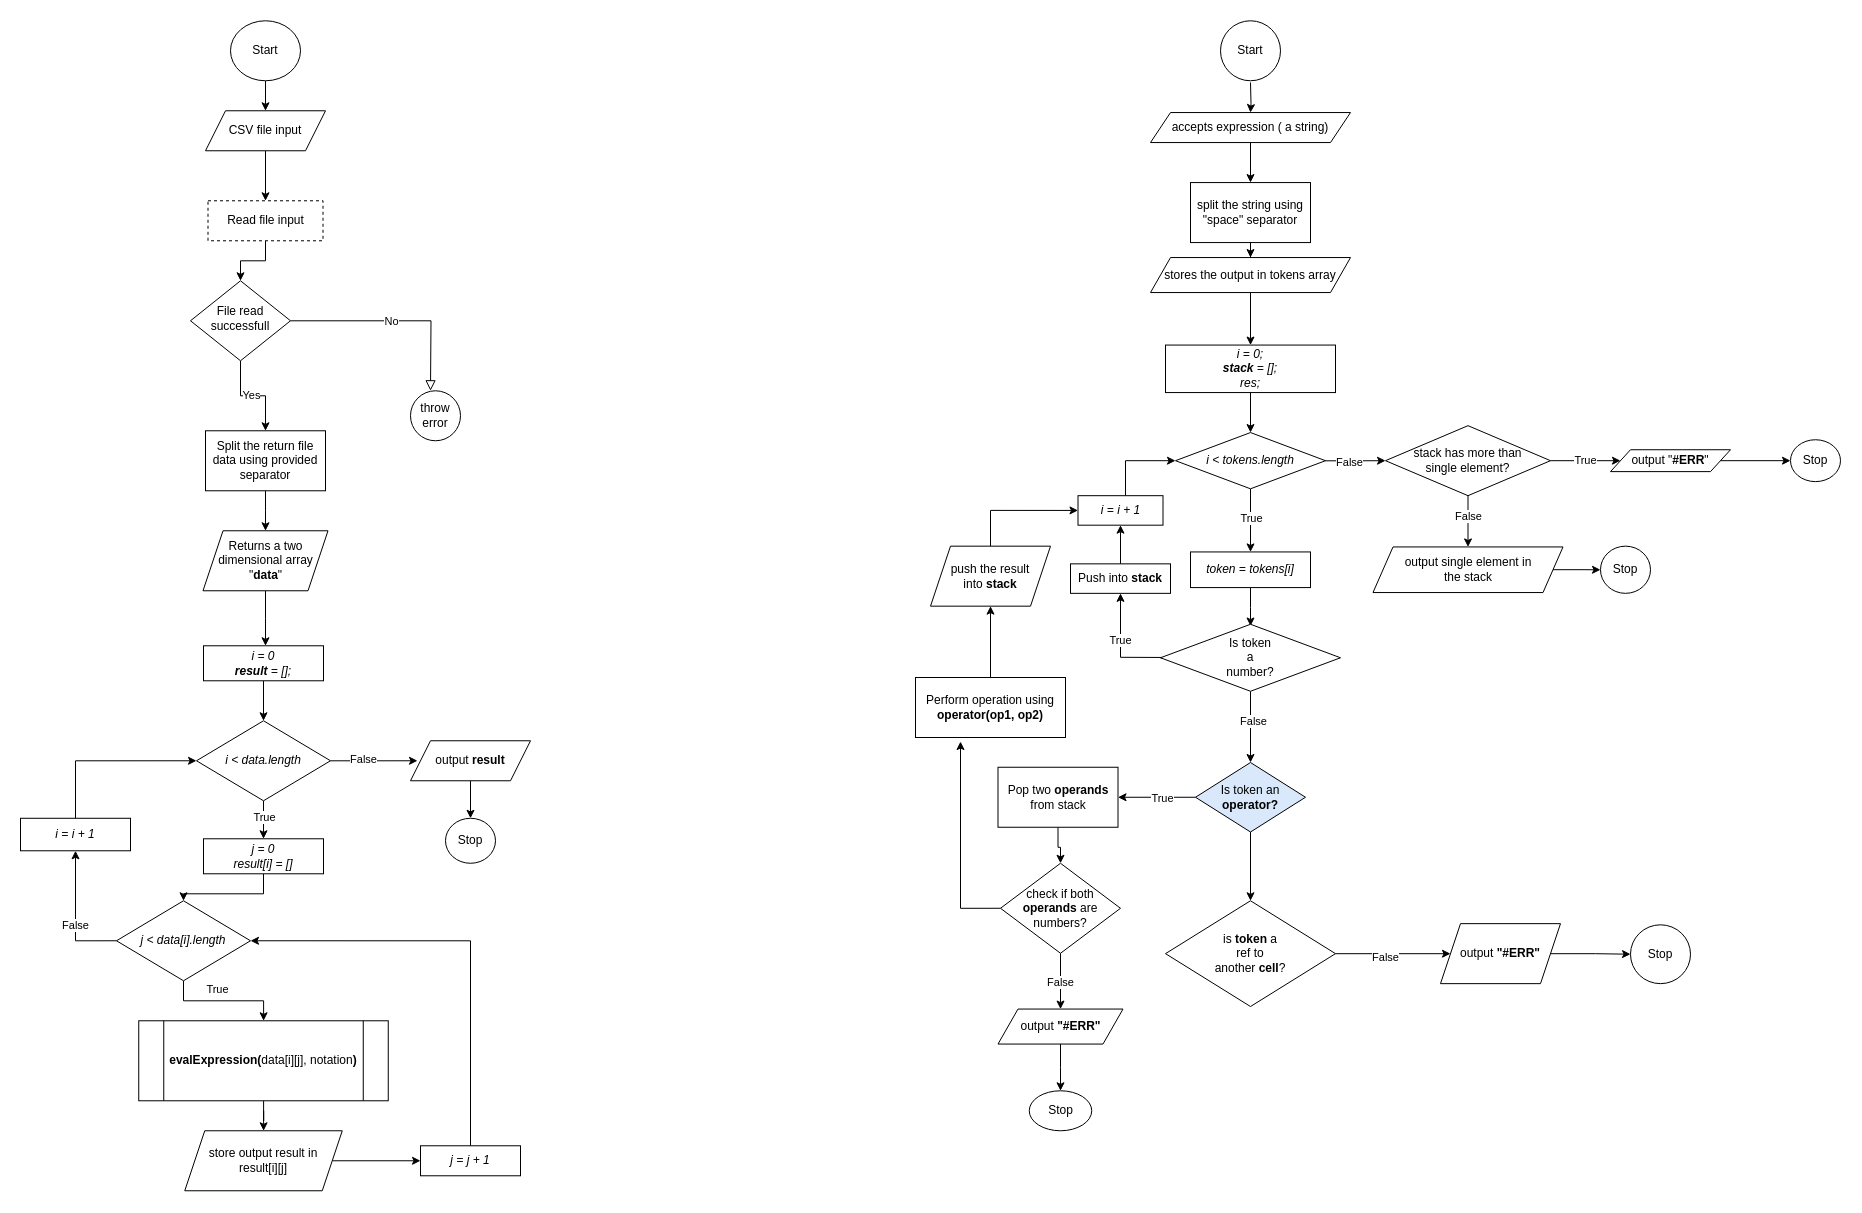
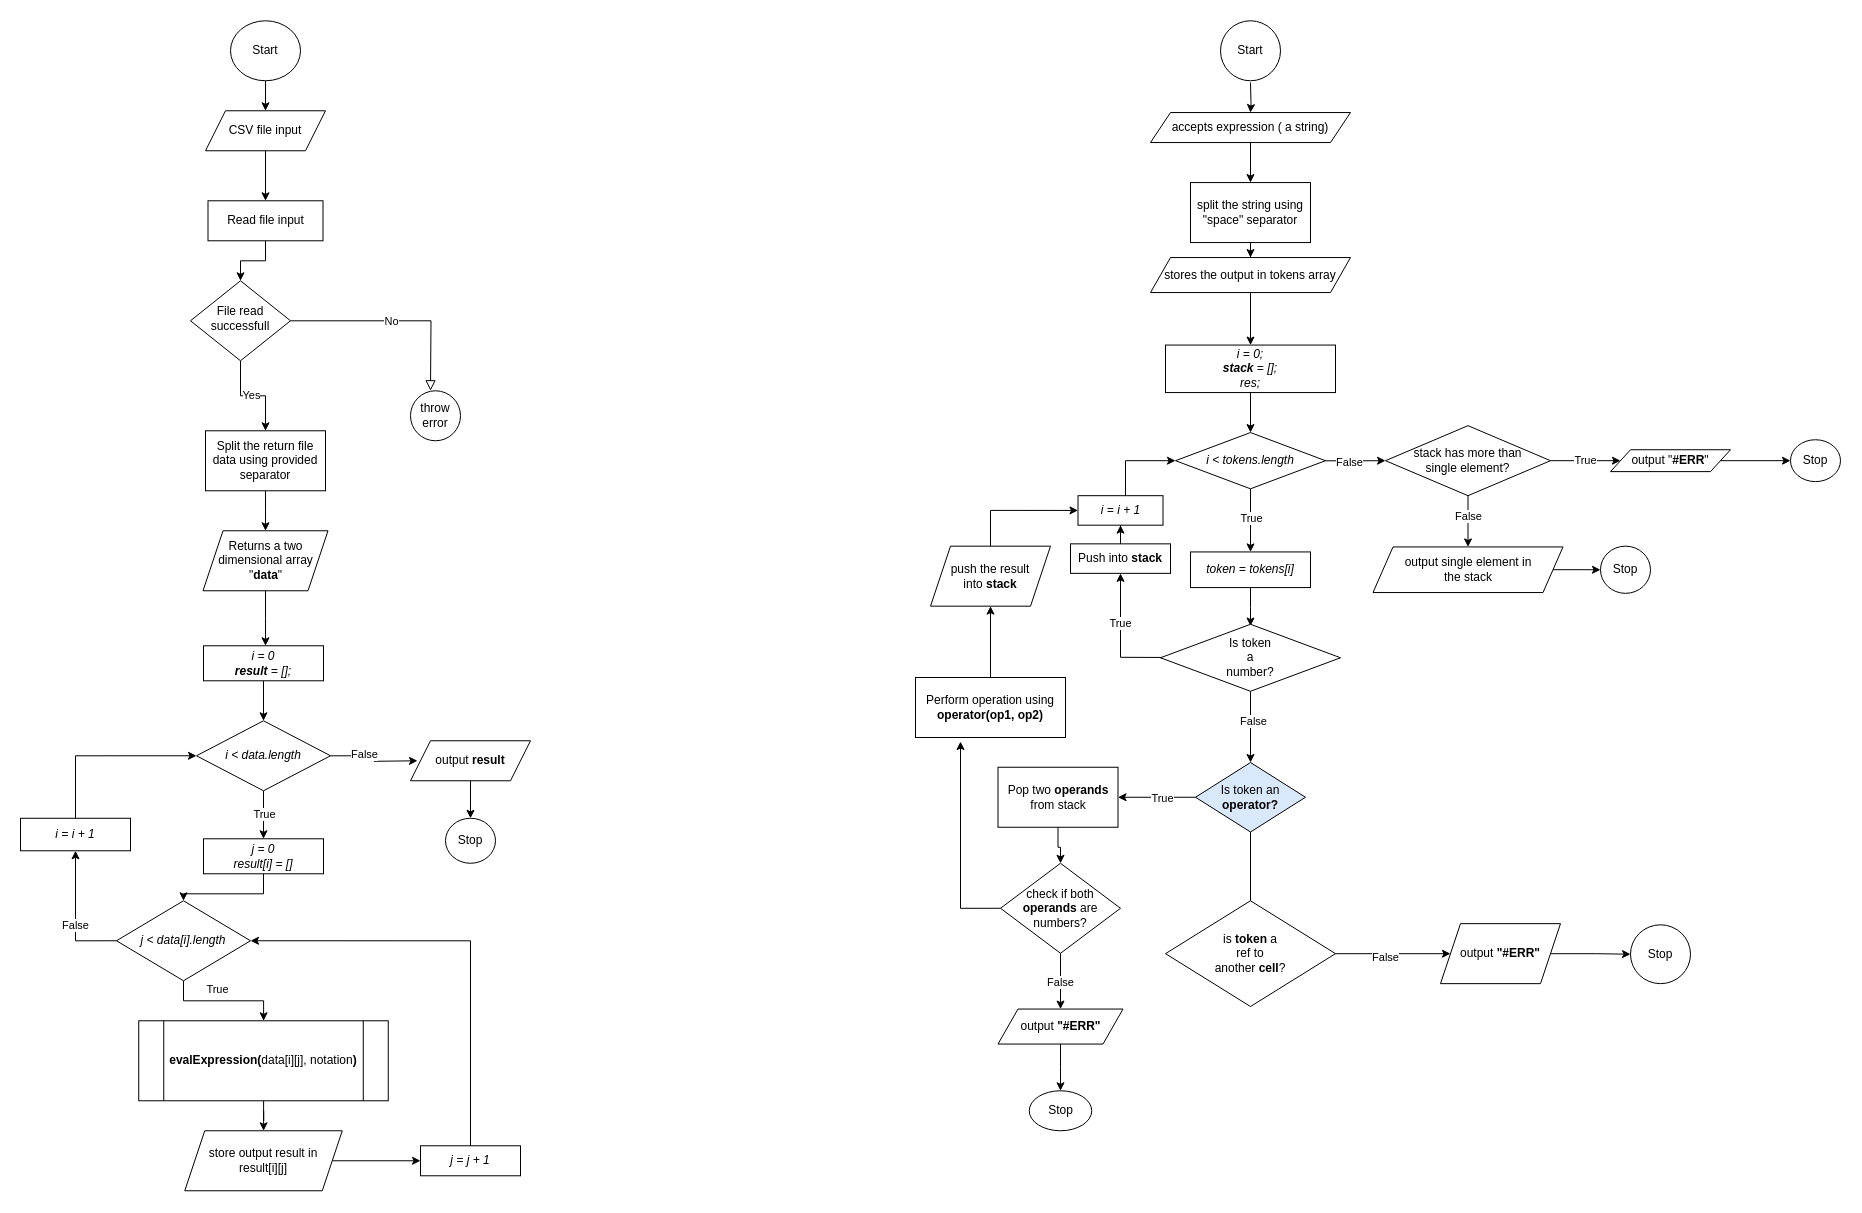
node "Read file input": style dashed -> solid
node "Push into stack": moved (1121, 579) -> (1121, 559)
node "i < data.length": size 134x80 -> 134x70
edge "Is token an operator?" -> "is token a ref to another cell?": arrowhead classic -> none
